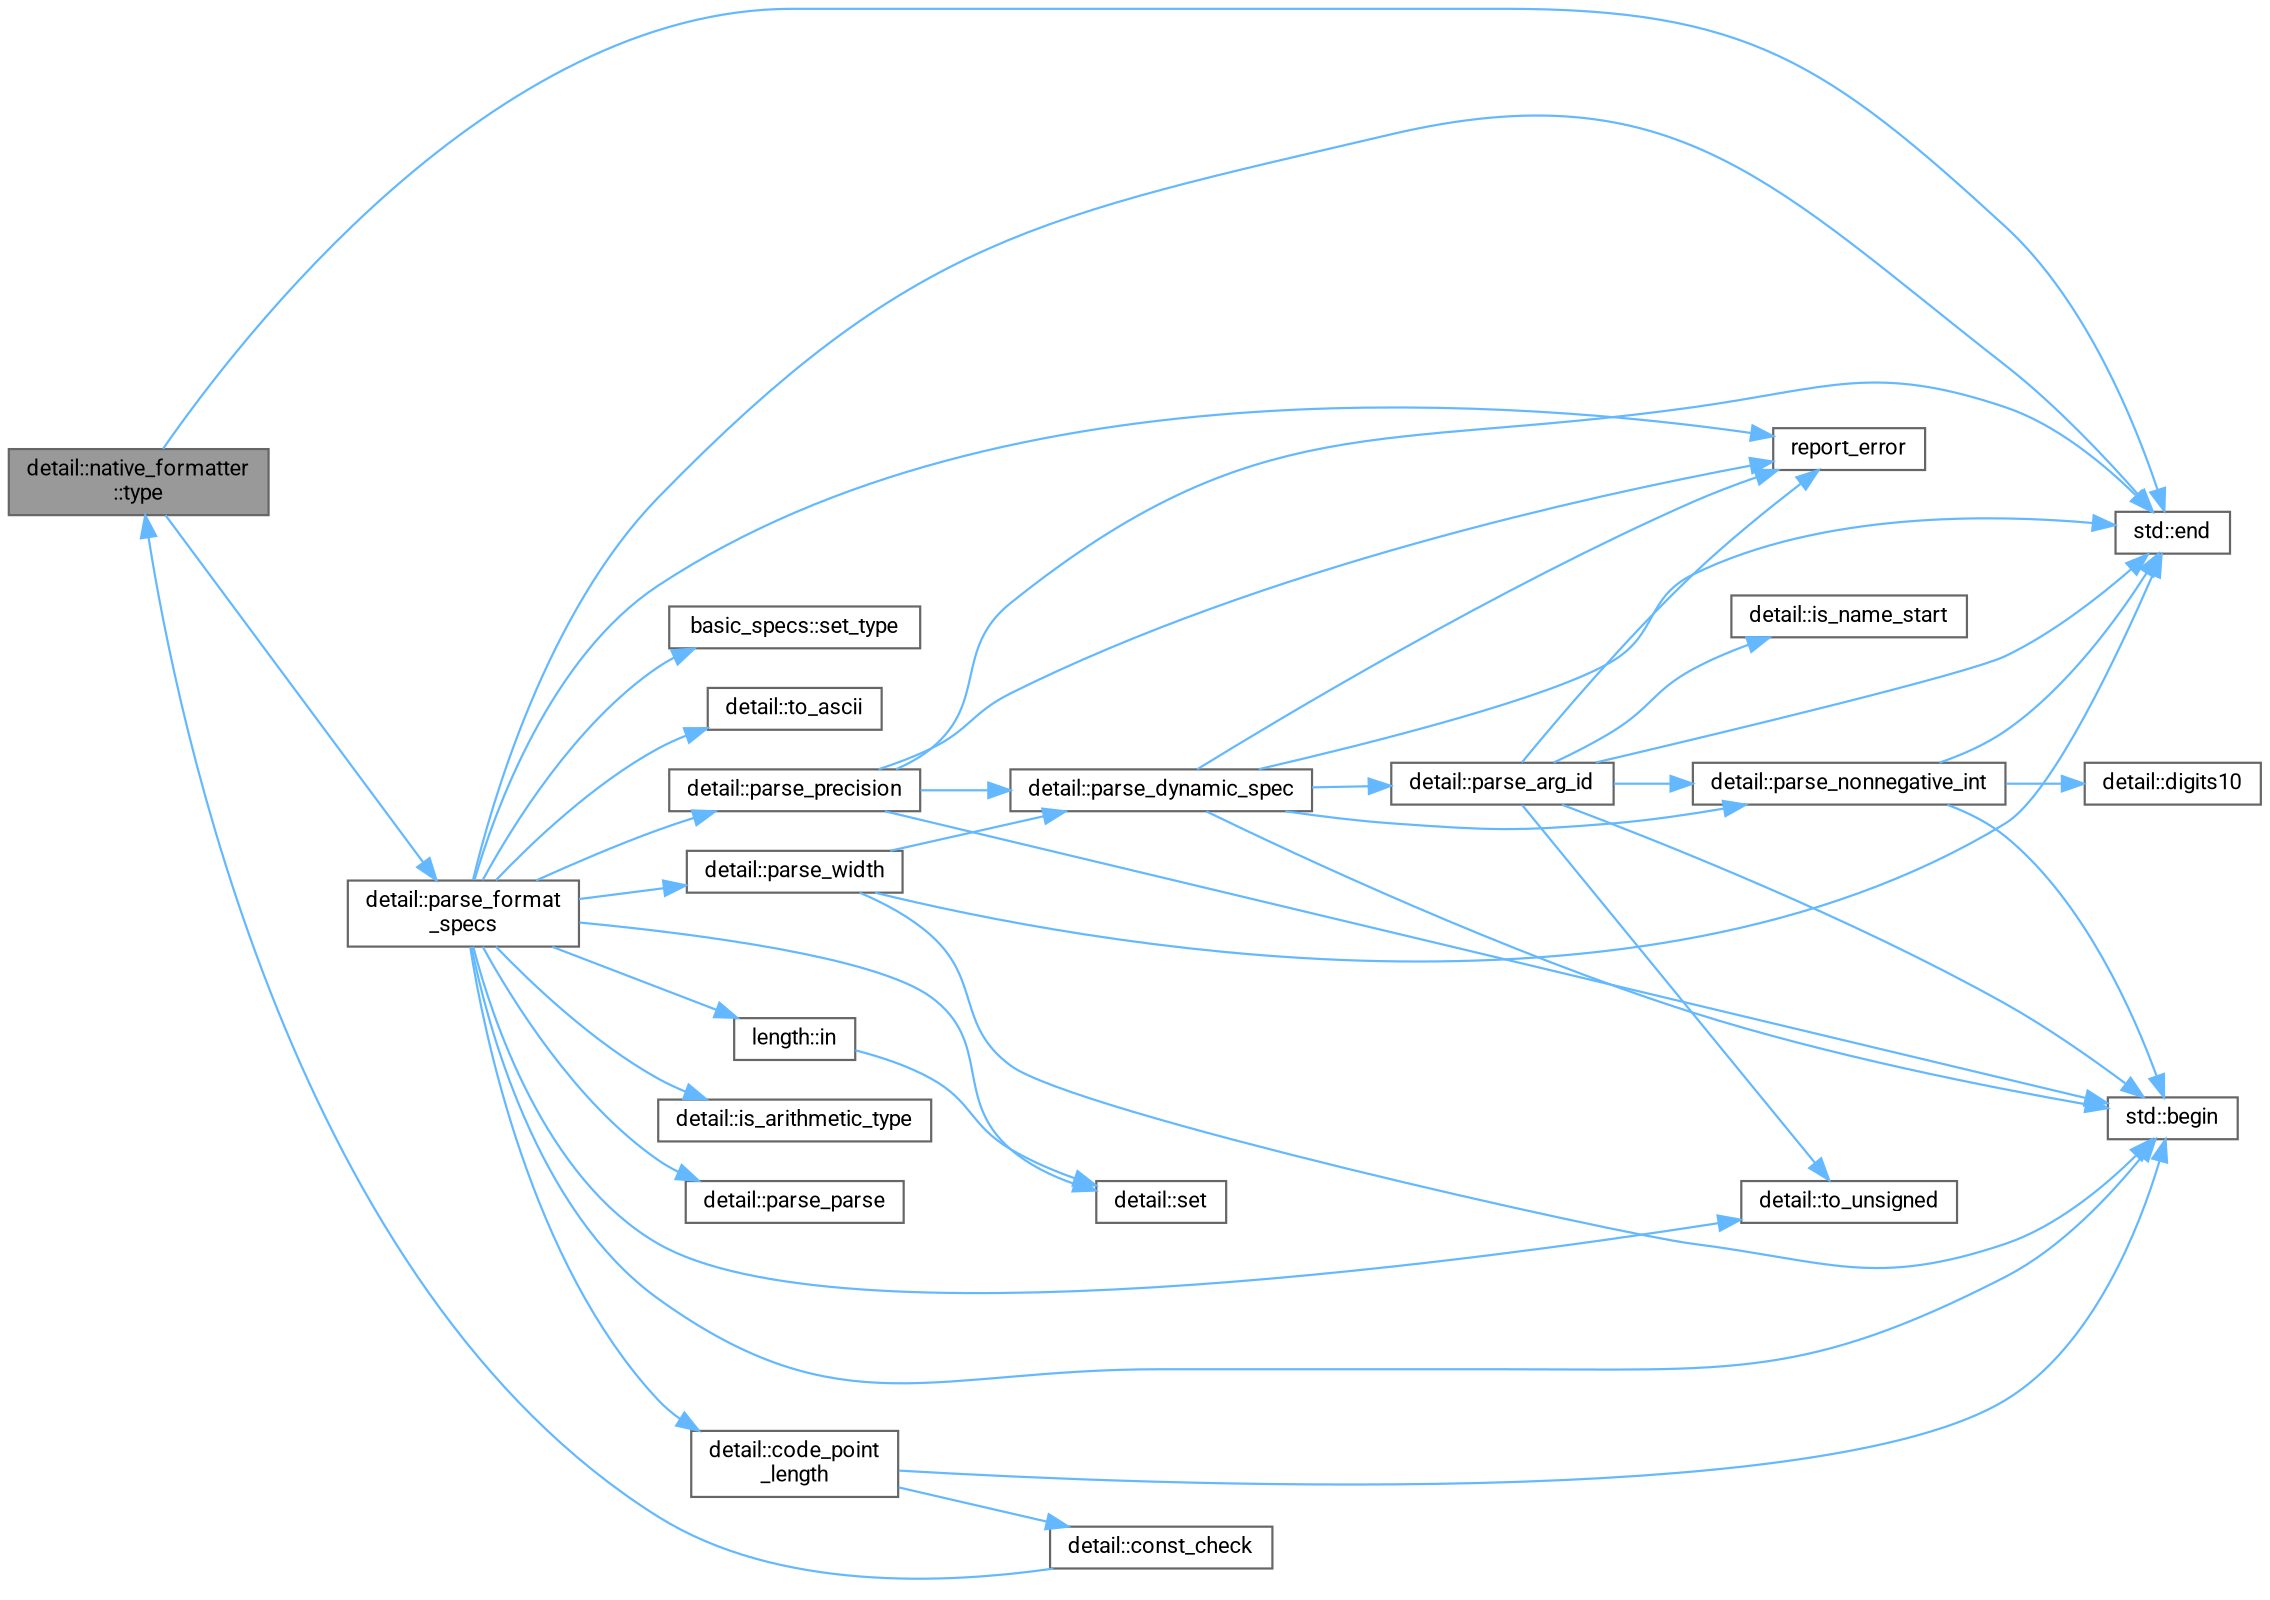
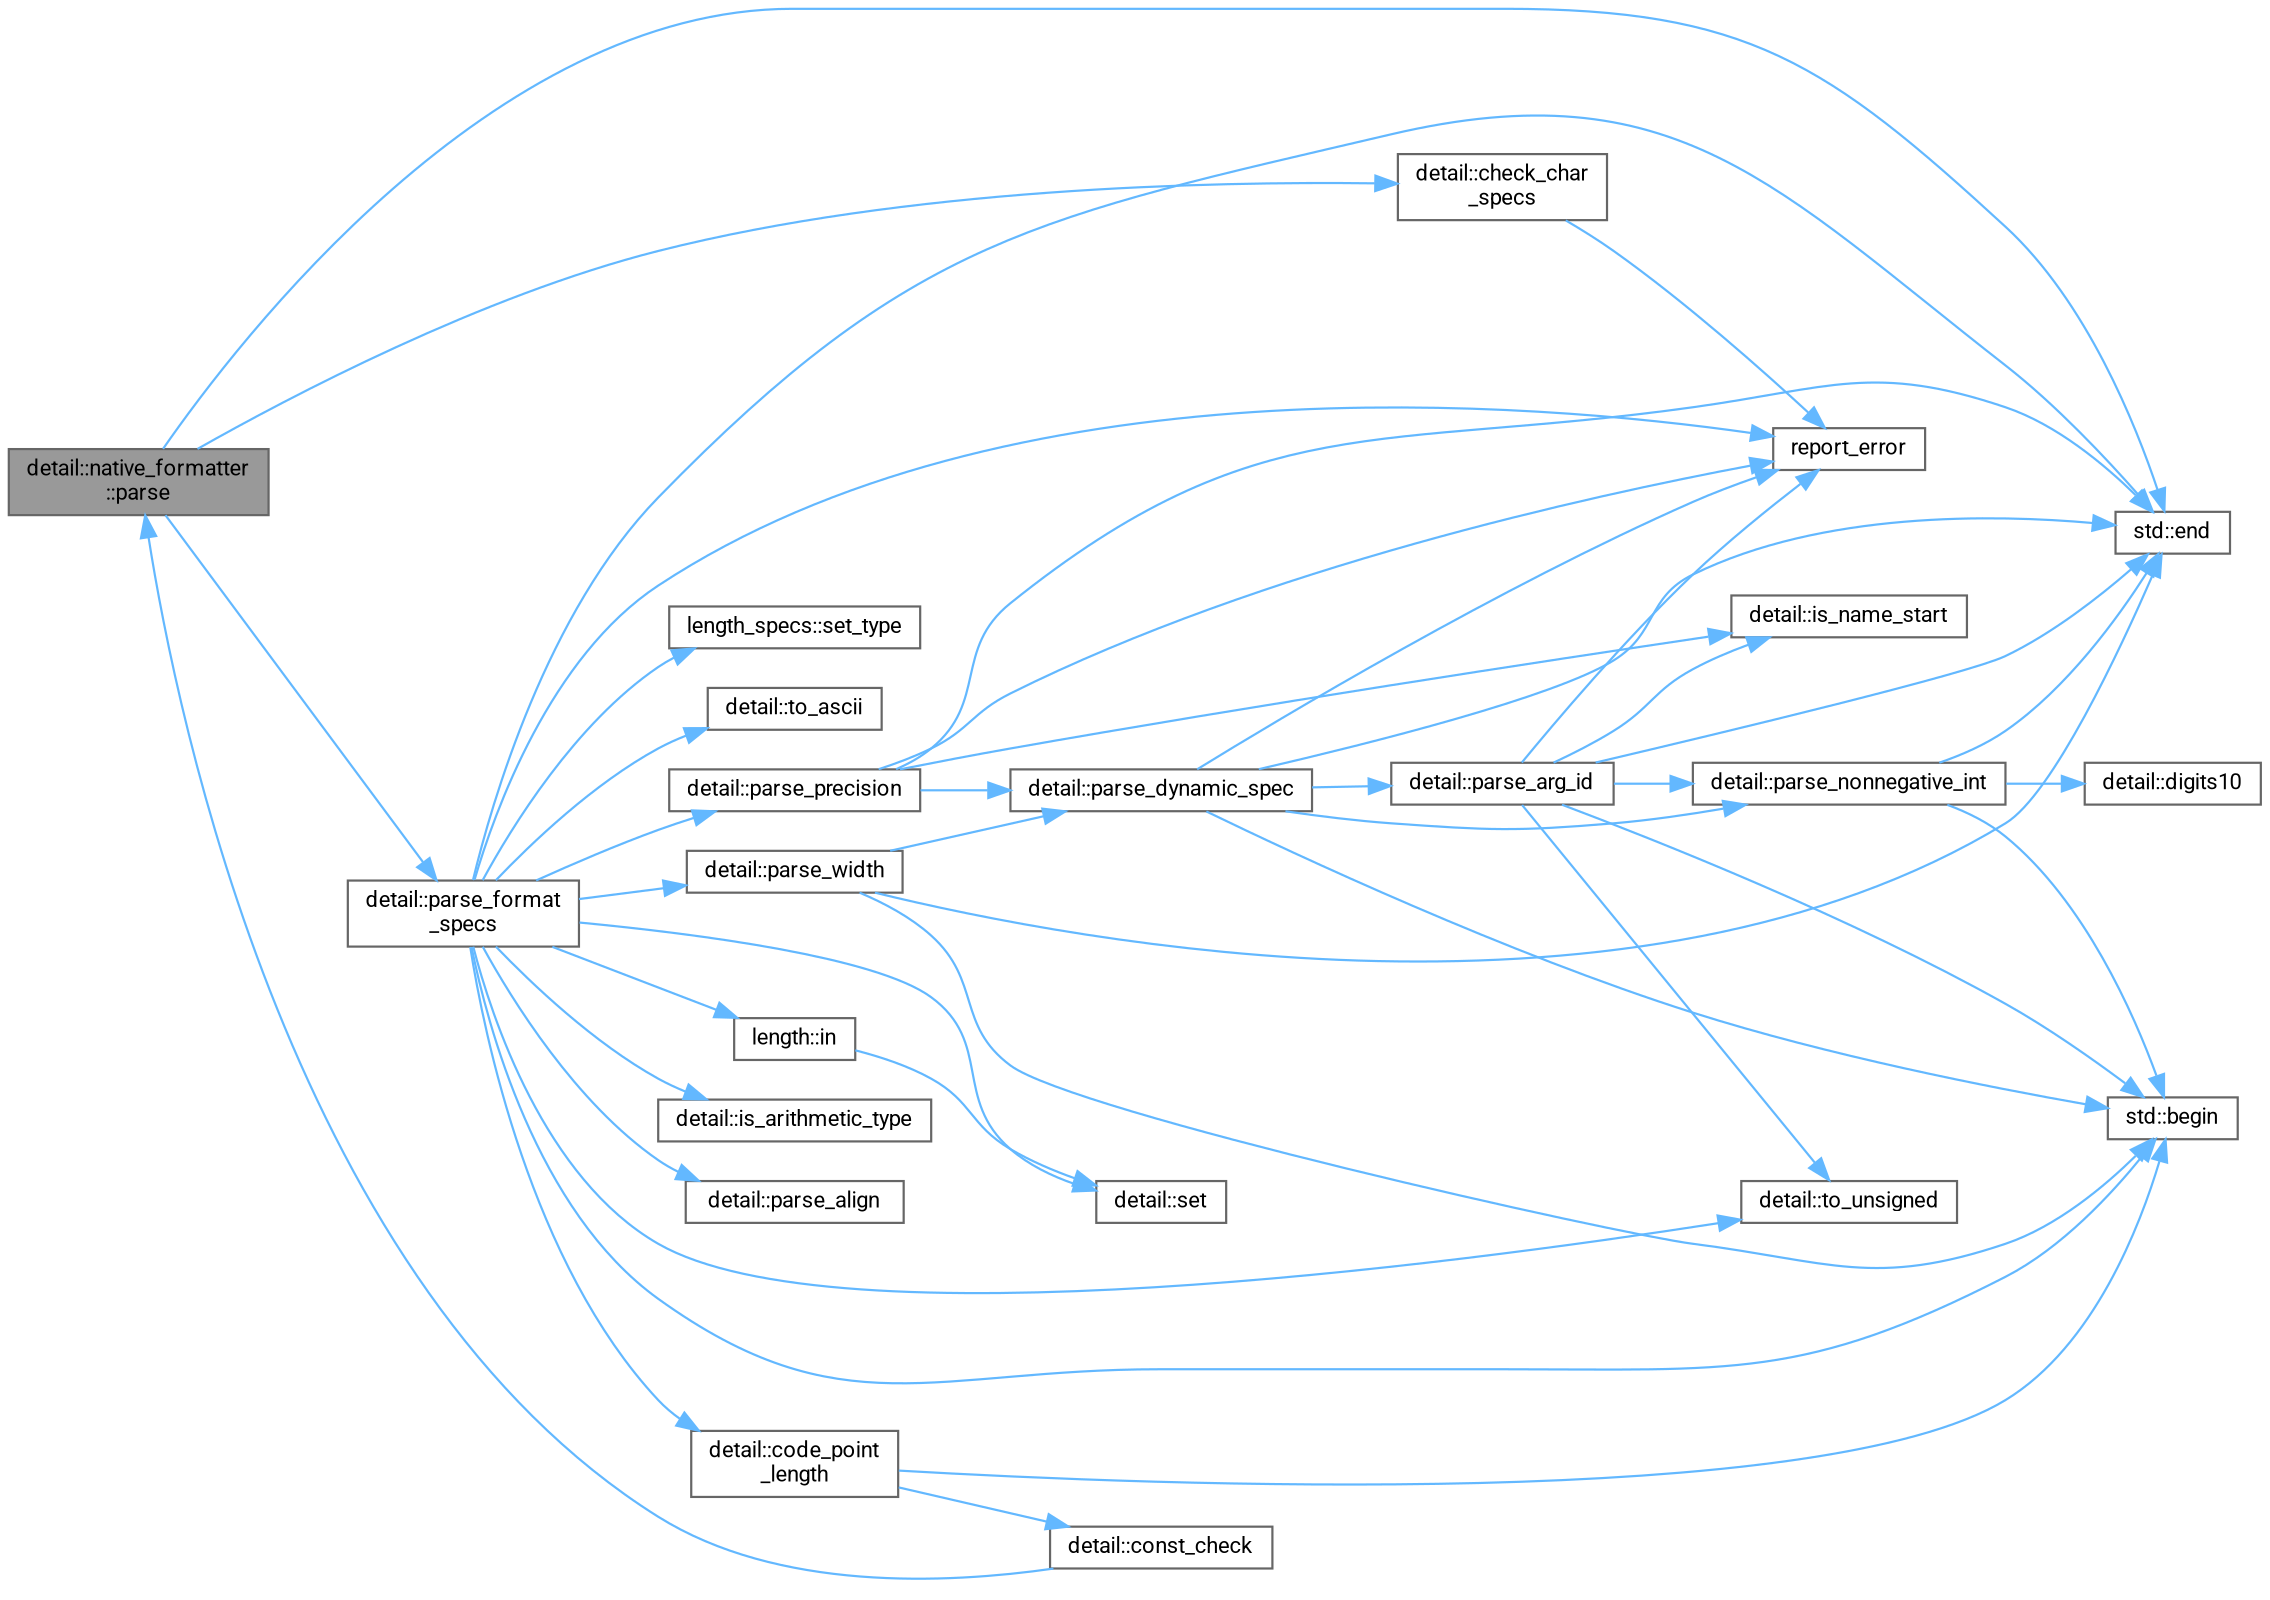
node "detail::check_char _specs": added
node "detail::native_formatter ::type": label "detail::native_formatter ::type" -> "detail::native_formatter ::parse"
node "basic_specs::set_type": label "basic_specs::set_type" -> "length_specs::set_type"
edge "detail::parse_precision" -> "std::begin": now "detail::parse_precision" -> "detail::is_name_start"
node "detail::parse_parse": label "detail::parse_parse" -> "detail::parse_align"
